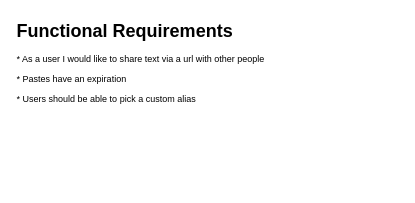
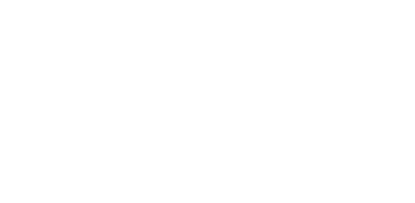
node "Functional Requirements* As a user I would like to share text via a url with other people * Pastes have an expiration * Users should be able to pick a custom alias": removed
